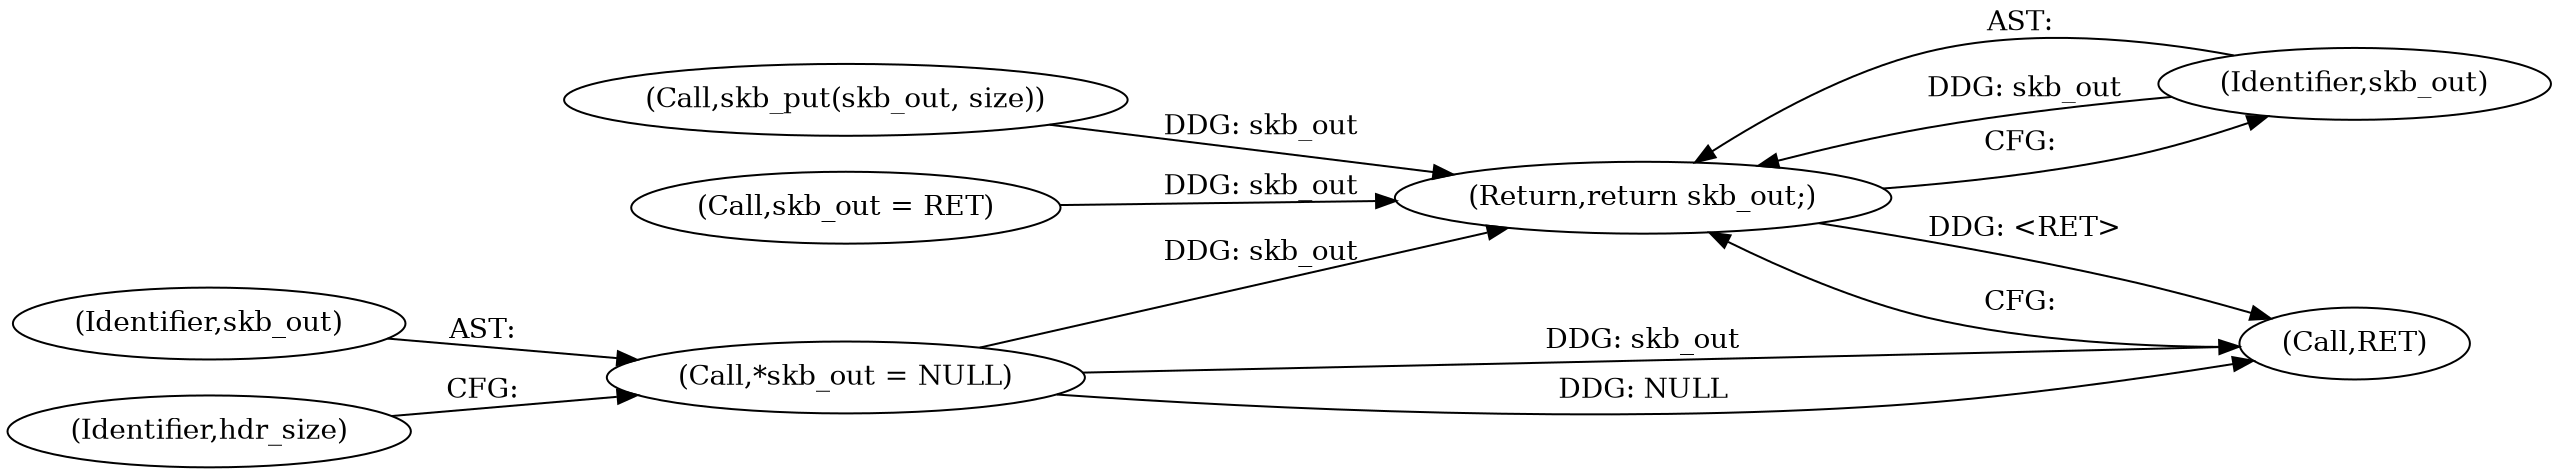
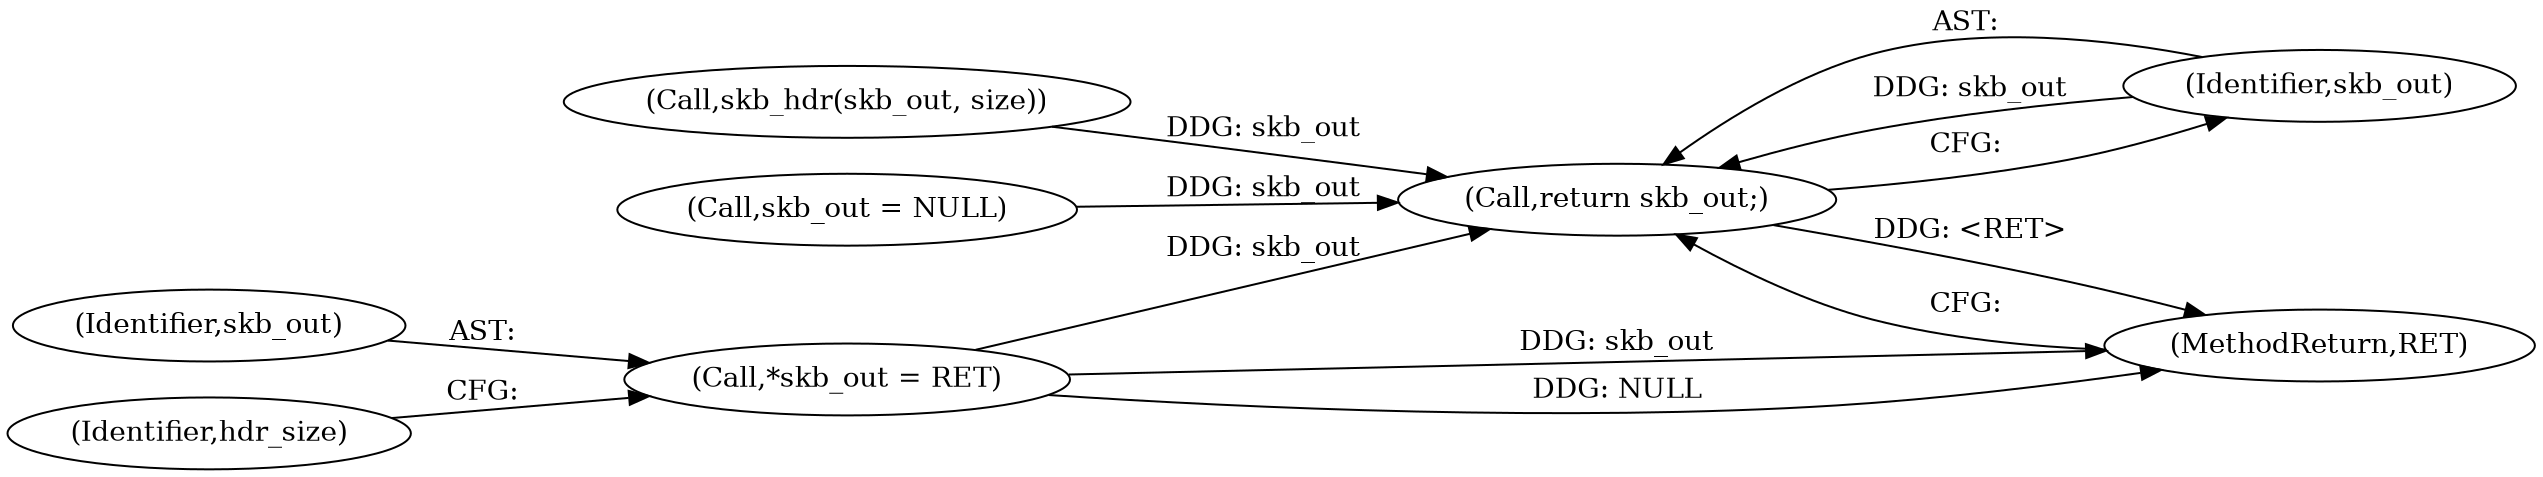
node "(Call,skb_put(skb_out, size))": label "(Call,skb_put(skb_out, size))" -> "(Call,skb_hdr(skb_out, size))"
node "(Return,return skb_out;)": label "(Return,return skb_out;)" -> "(Call,return skb_out;)"
node "(Call,skb_out = RET)": label "(Call,skb_out = RET)" -> "(Call,skb_out = NULL)"
node "(Call,RET)": label "(Call,RET)" -> "(MethodReturn,RET)"
node "(Call,*skb_out = NULL)": label "(Call,*skb_out = NULL)" -> "(Call,*skb_out = RET)"
